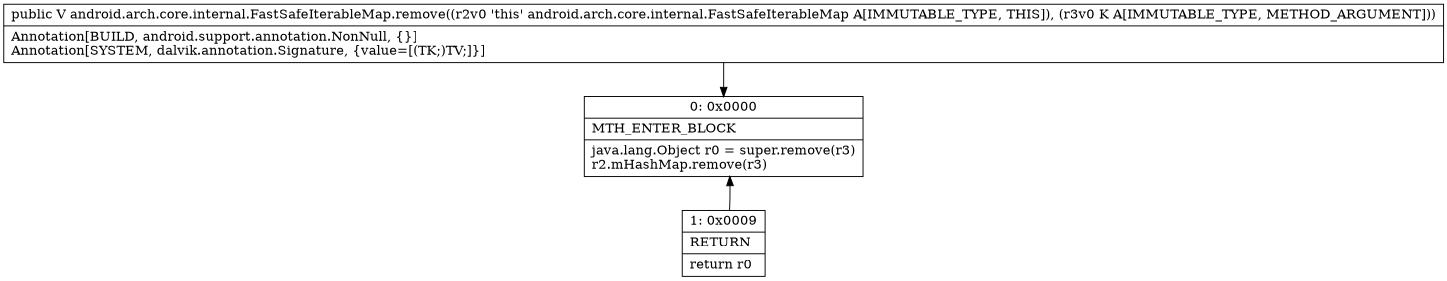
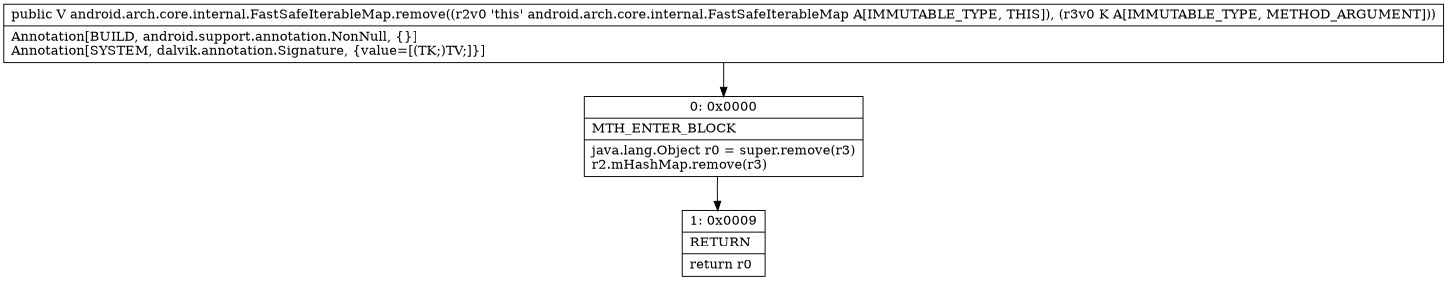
edge "1: 0x0009" -> "0: 0x0000": reversed
